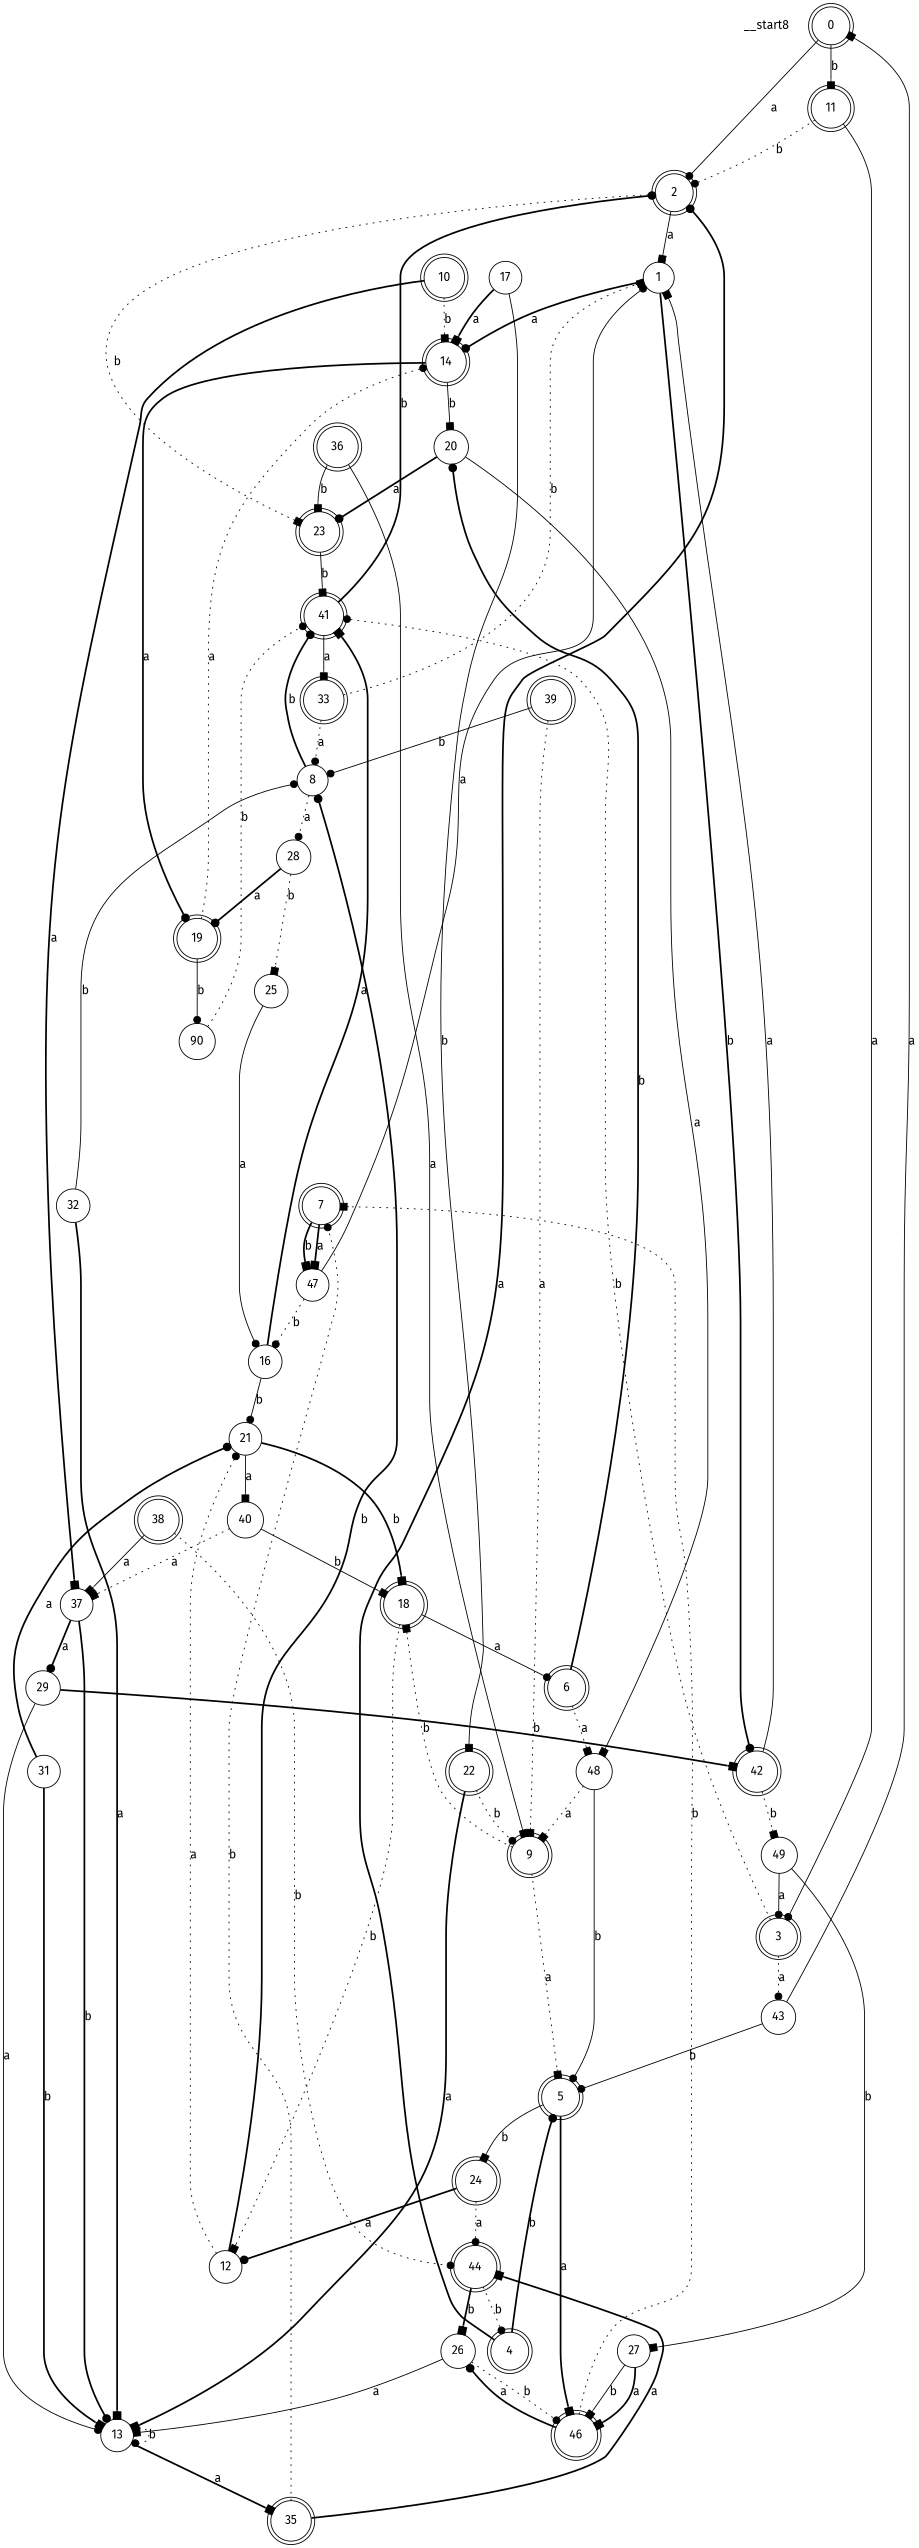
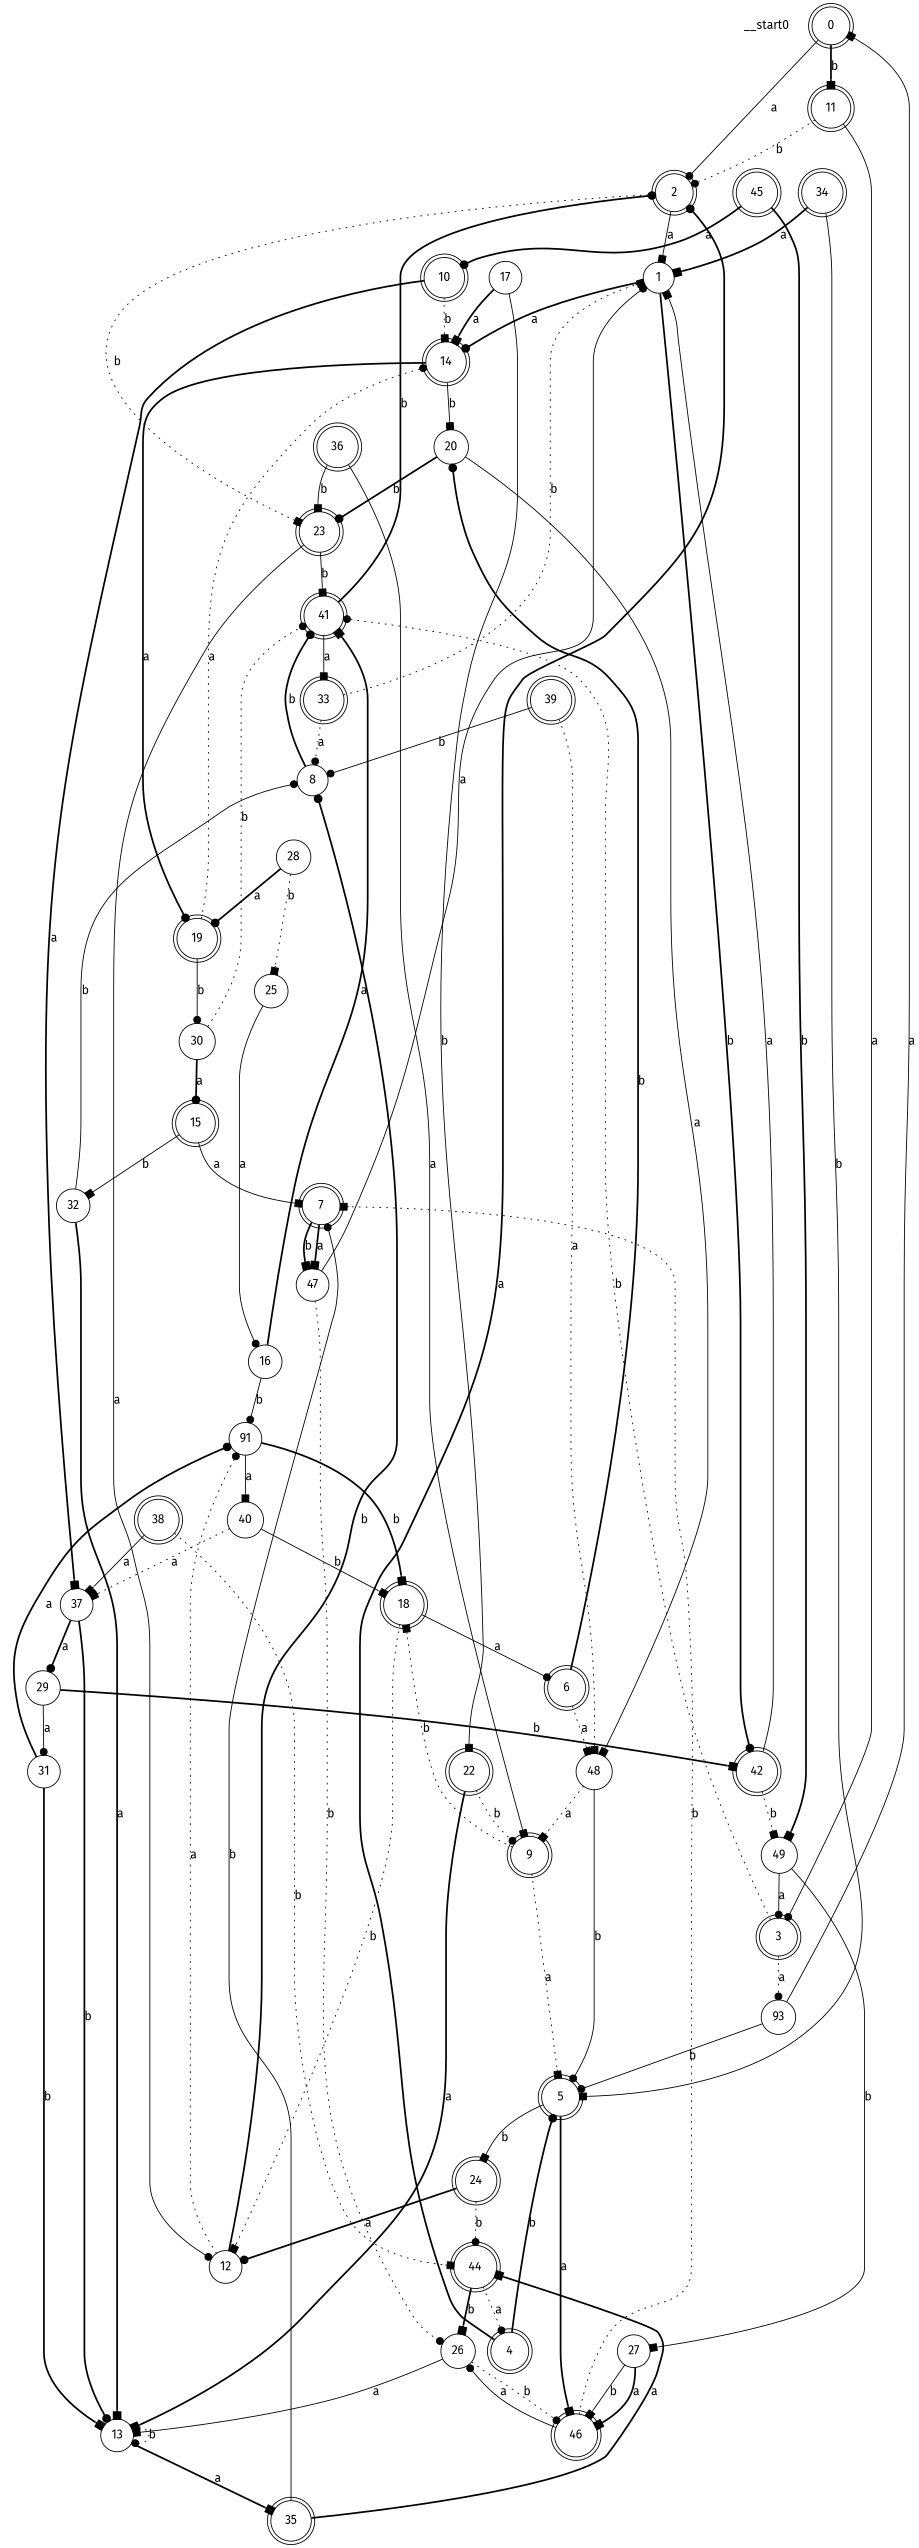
node "__start8": label "__start8" -> "__start0"
edge "0" -> "11": style solid -> bold
node "45": added
node "34": added
edge "20" -> "23": label "a" -> "b"
edge "8" -> "28": removed, label "a"
node "90": label "90" -> "30"
node "15": added
edge "39" -> "9": now "39" -> "48"
edge "47" -> "16": now "47" -> "26"
edge "23" -> "12": added, label "a"
node "21": label "21" -> "91"
edge "35" -> "7": style dotted -> solid
edge "38" -> "44": arrowhead dot -> box
node "43": label "43" -> "93"
edge "29" -> "13": now "29" -> "31"
edge "24" -> "44": label "a" -> "b"
edge "44" -> "4": label "b" -> "a"
edge "46" -> "26": style bold -> solid
